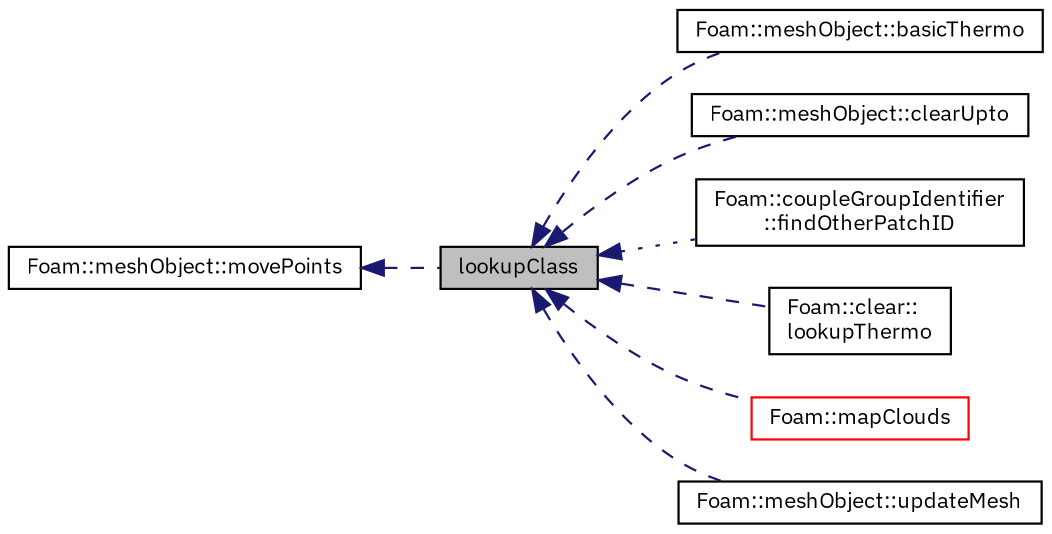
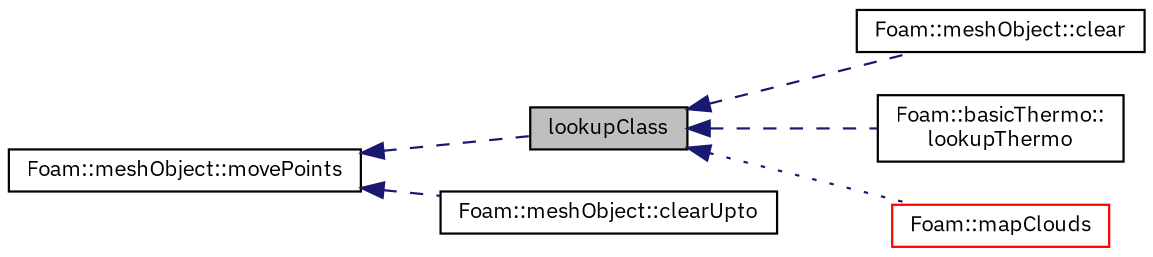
node "Foam::meshObject::basicThermo": label "Foam::meshObject::basicThermo" -> "Foam::meshObject::clear"
edge "Foam::meshObject::clearUpto" -> "lookupClass": now "Foam::meshObject::clearUpto" -> "Foam::meshObject::movePoints"
node "Foam::coupleGroupIdentifier ::findOtherPatchID": removed
node "Foam::clear:: lookupThermo": label "Foam::clear:: lookupThermo" -> "Foam::basicThermo:: lookupThermo"
edge "Foam::mapClouds" -> "lookupClass": style dashed -> dotted
node "Foam::meshObject::updateMesh": removed
